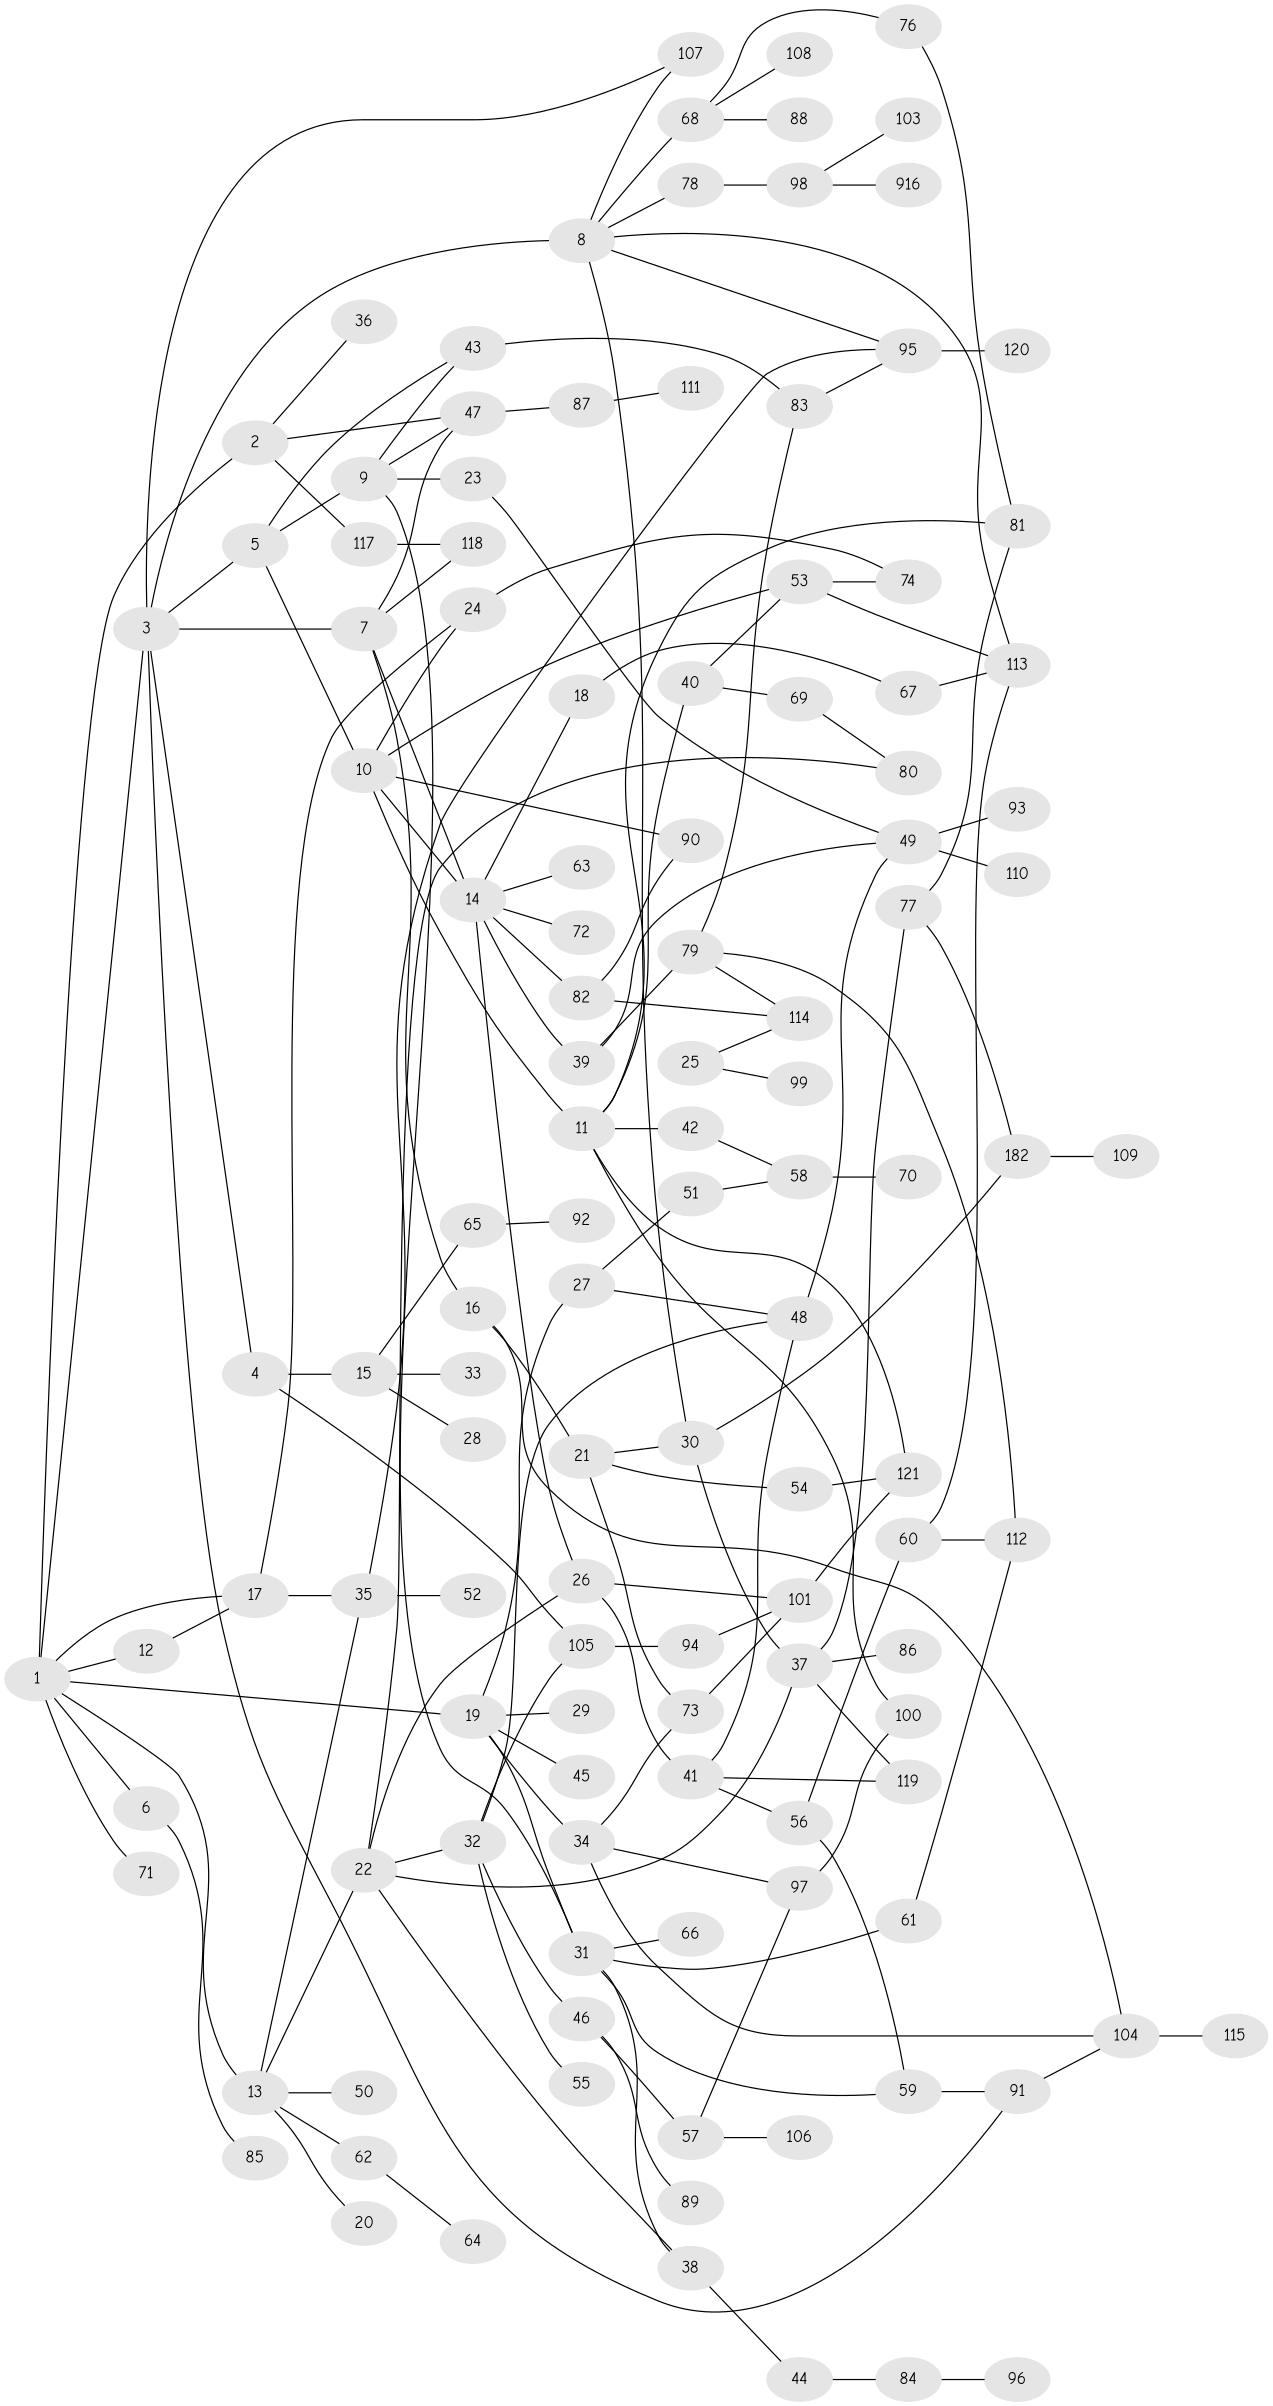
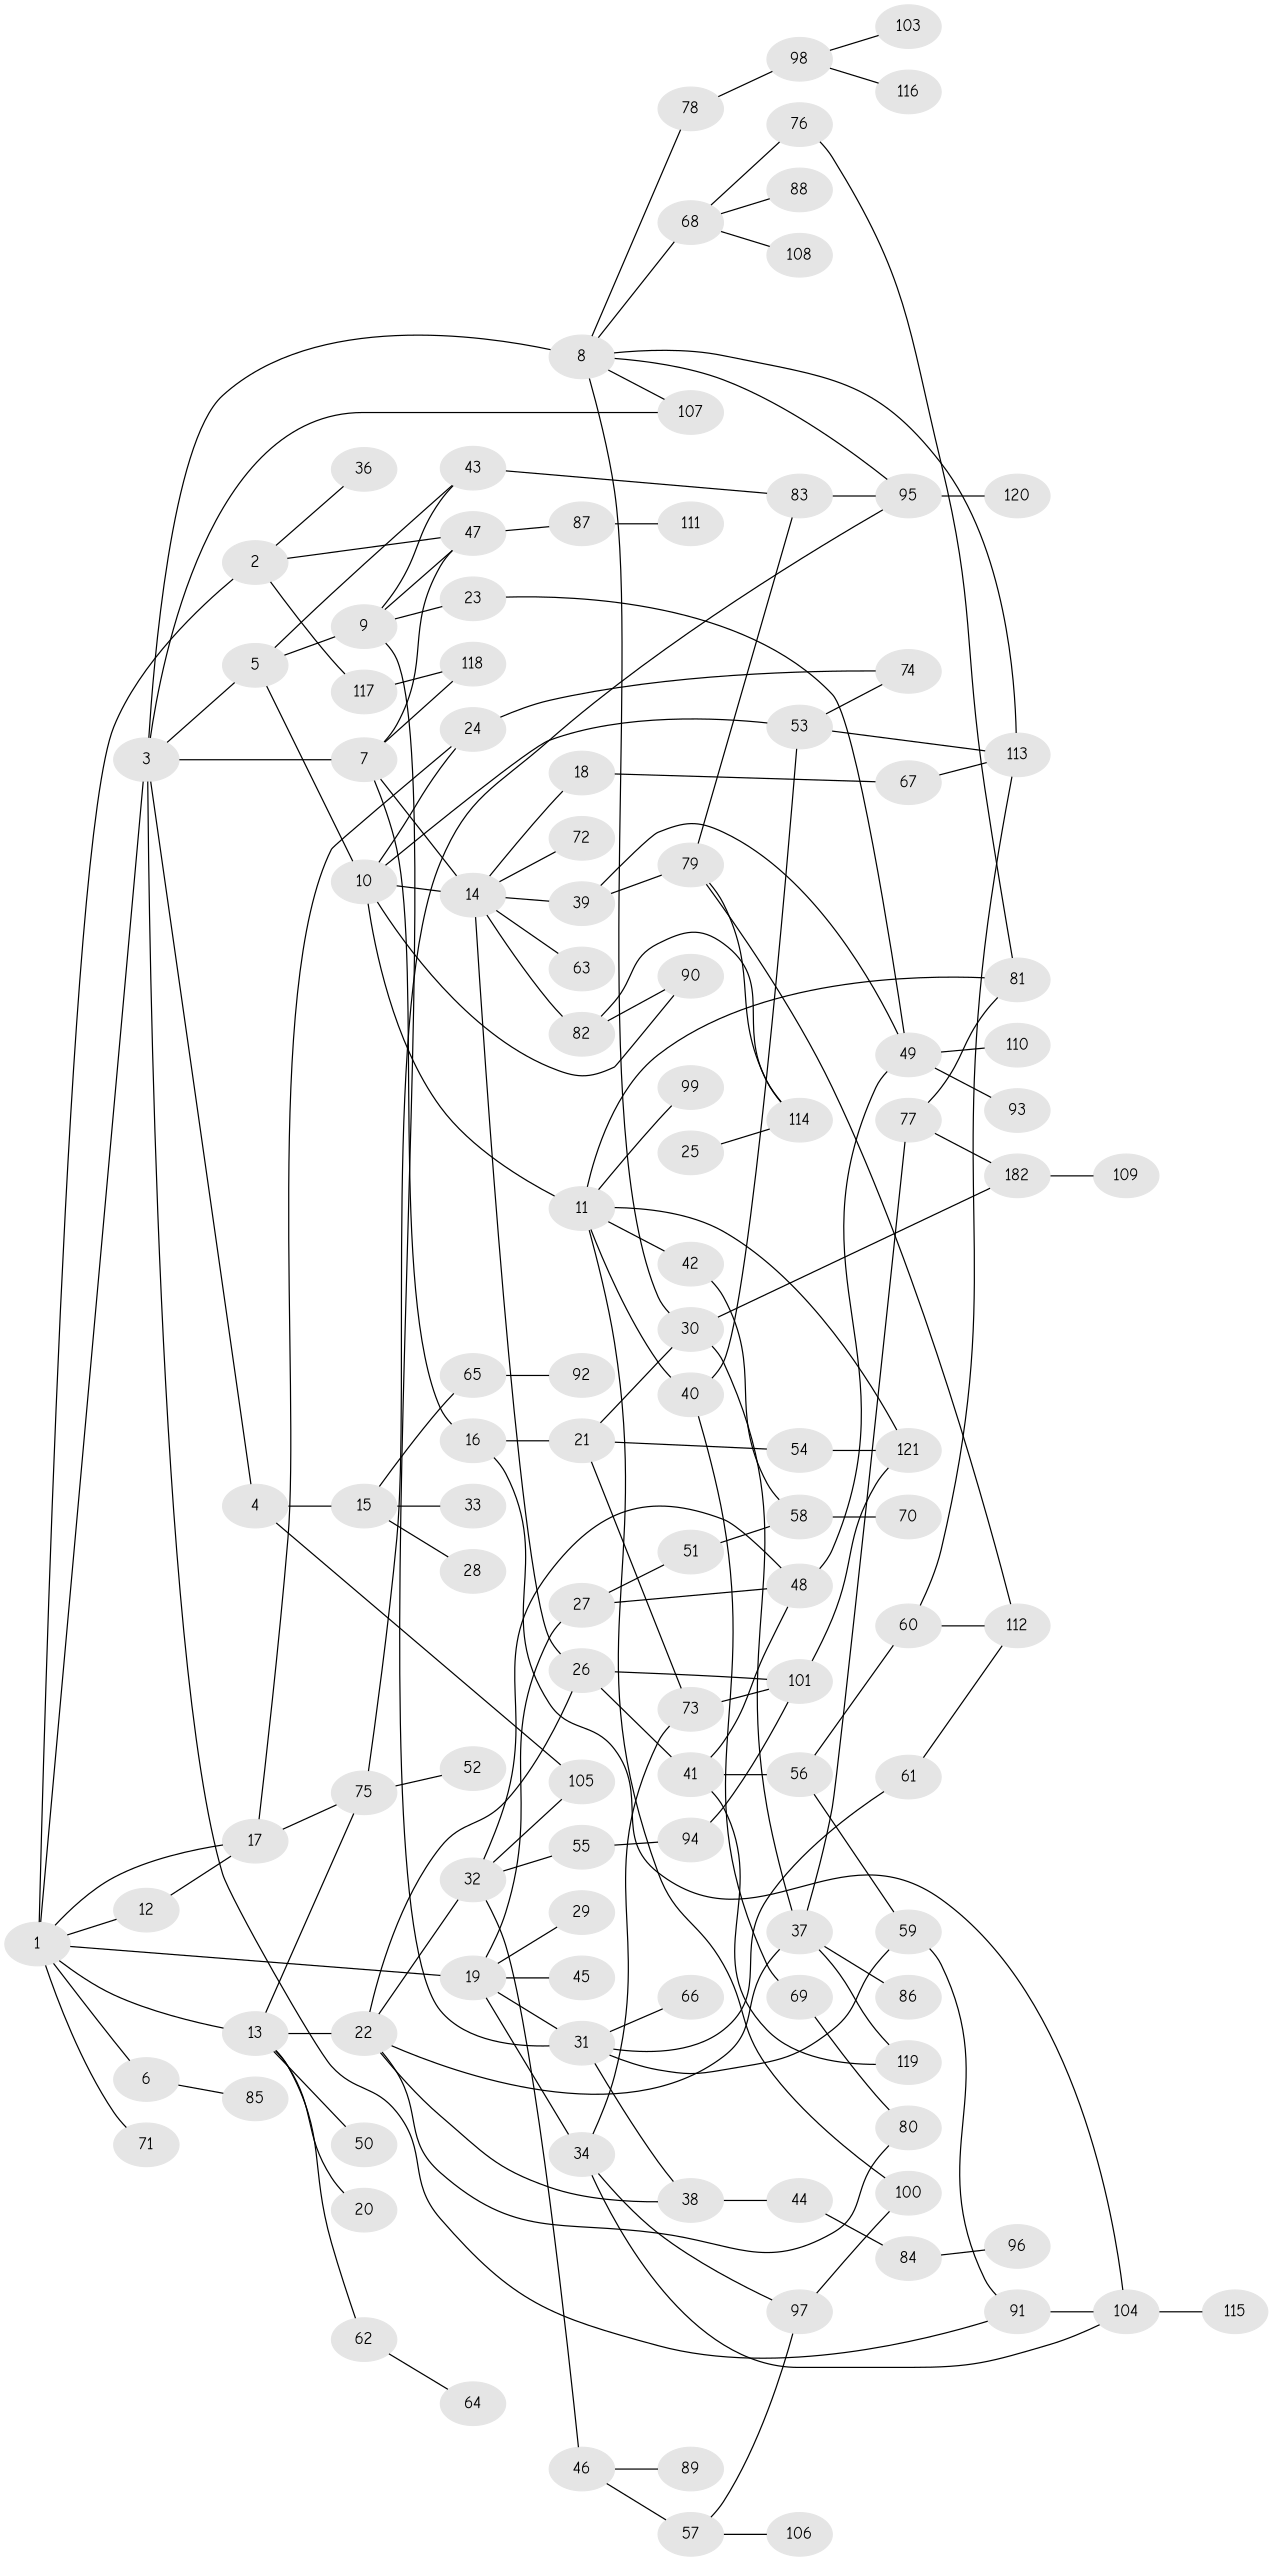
node "916": label "916" -> "116"
edge "25" -- "99": now "11" -- "99"
node "35": label "35" -> "75"
edge "105" -- "94": now "55" -- "94"
